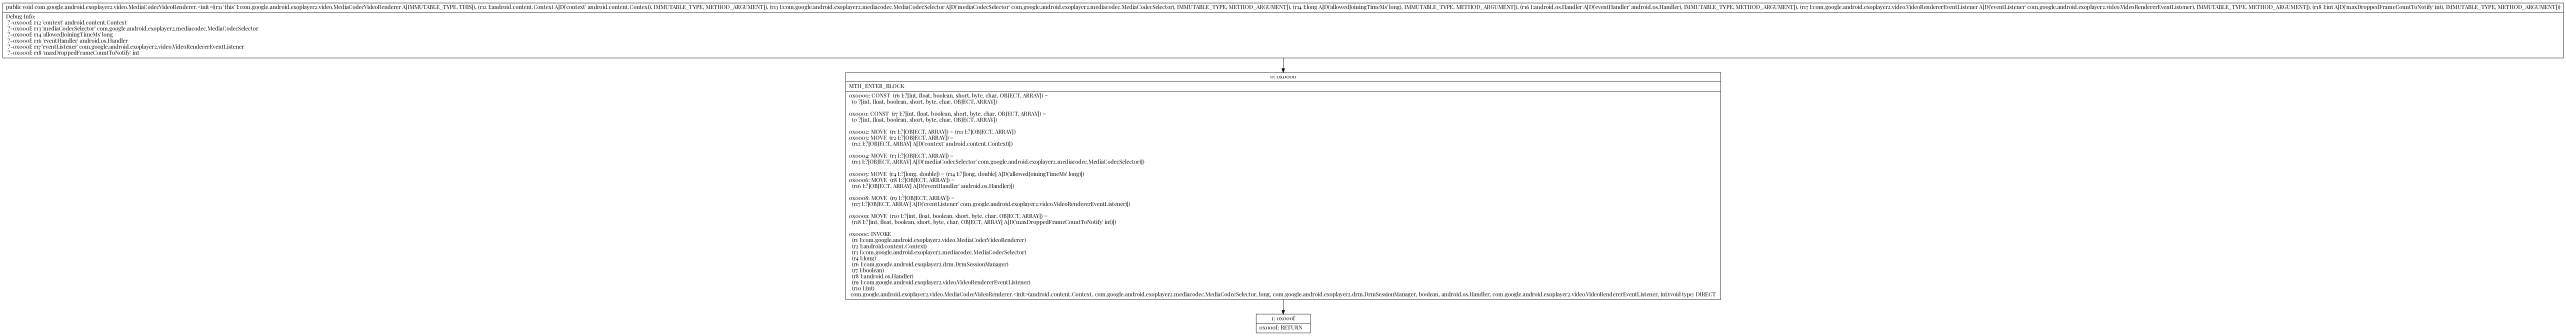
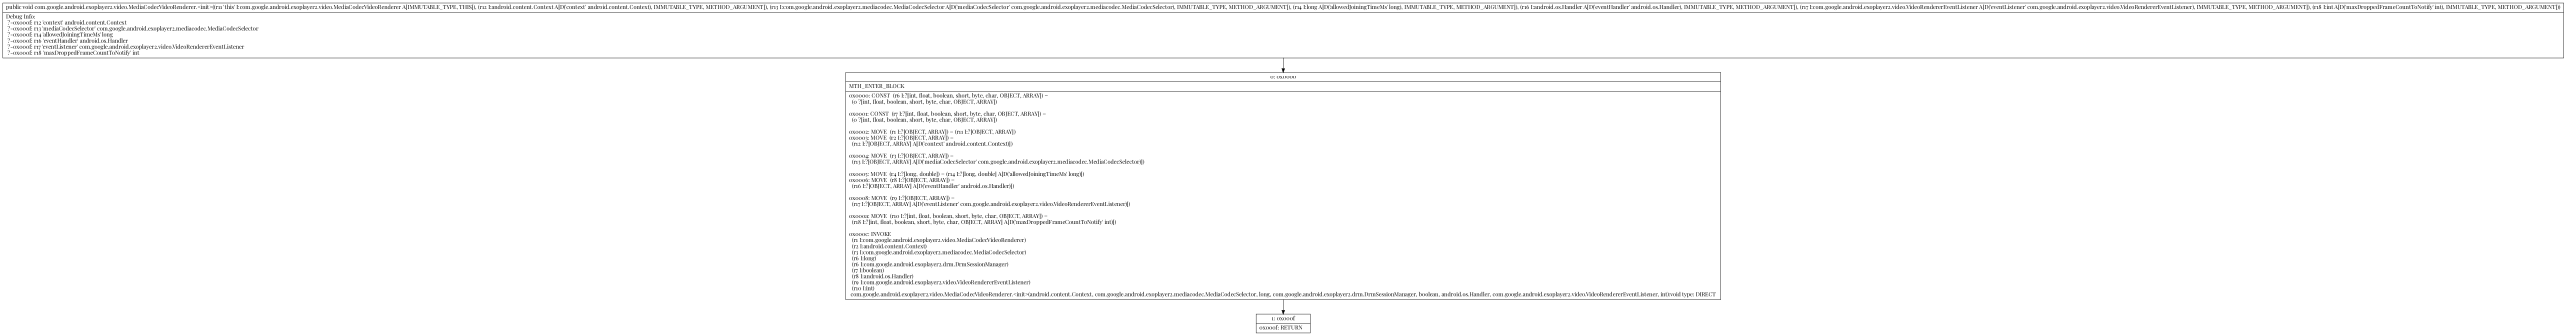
node "0: 0x0000": text "(r4 I:long)" -> "(r6 I:long)"
